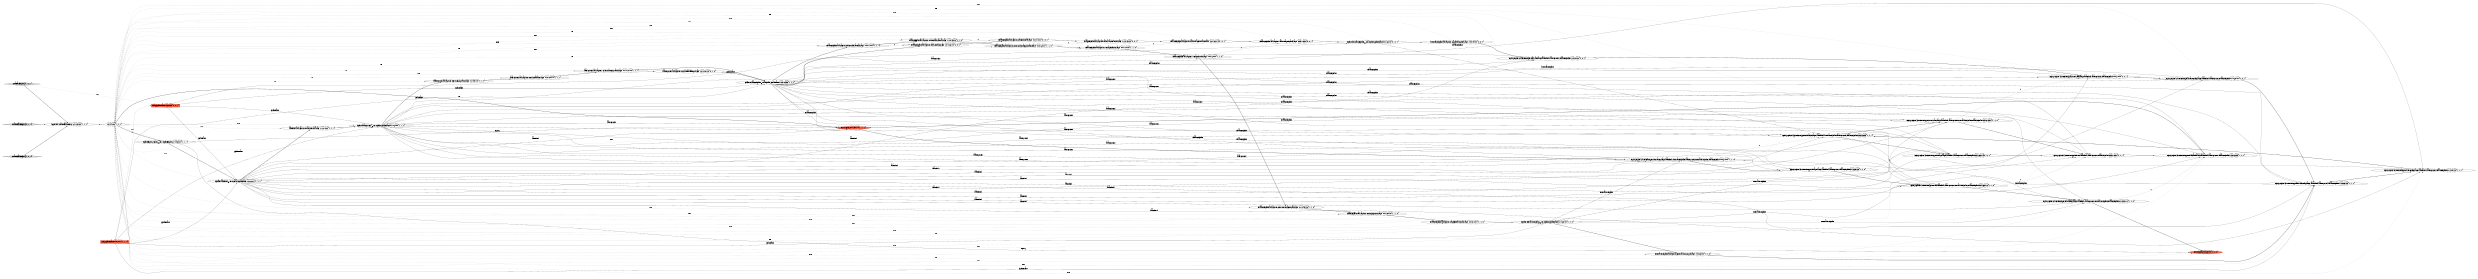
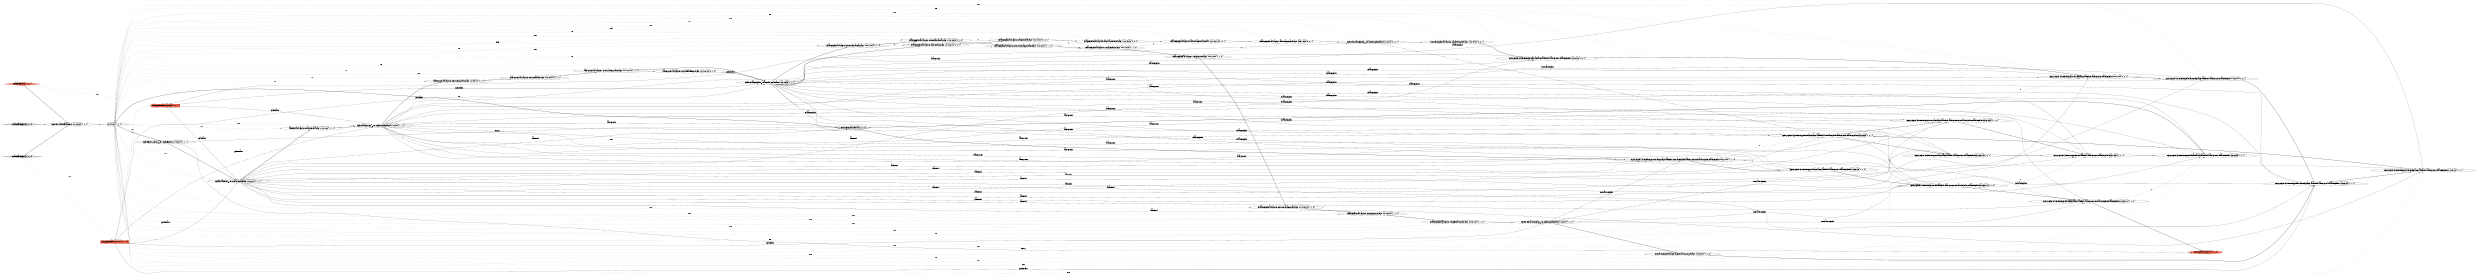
node "createTaskRegistry['0', '0', '1']": fillcolor lightgray -> tomato
node "return registry@@@29@@@['1', '1', '1']": fillcolor tomato -> lightgray
edge "createDefaultRegistry['1', '0', '0']" -> "String pipelineName@@@2@@@['1', '1', '0']": added, label "true"
